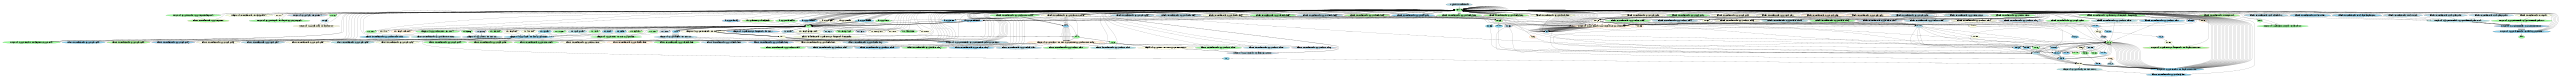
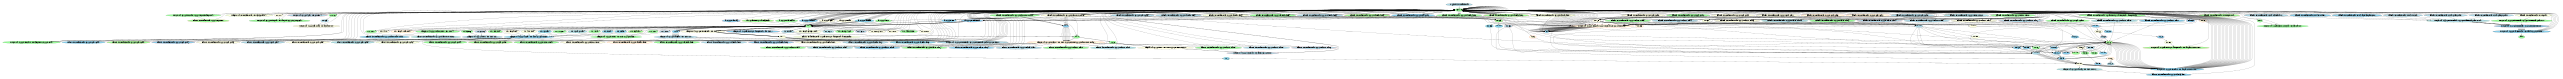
node "fieldput <SoundObjectsApplet: java.awt.TextField edit5>": added
